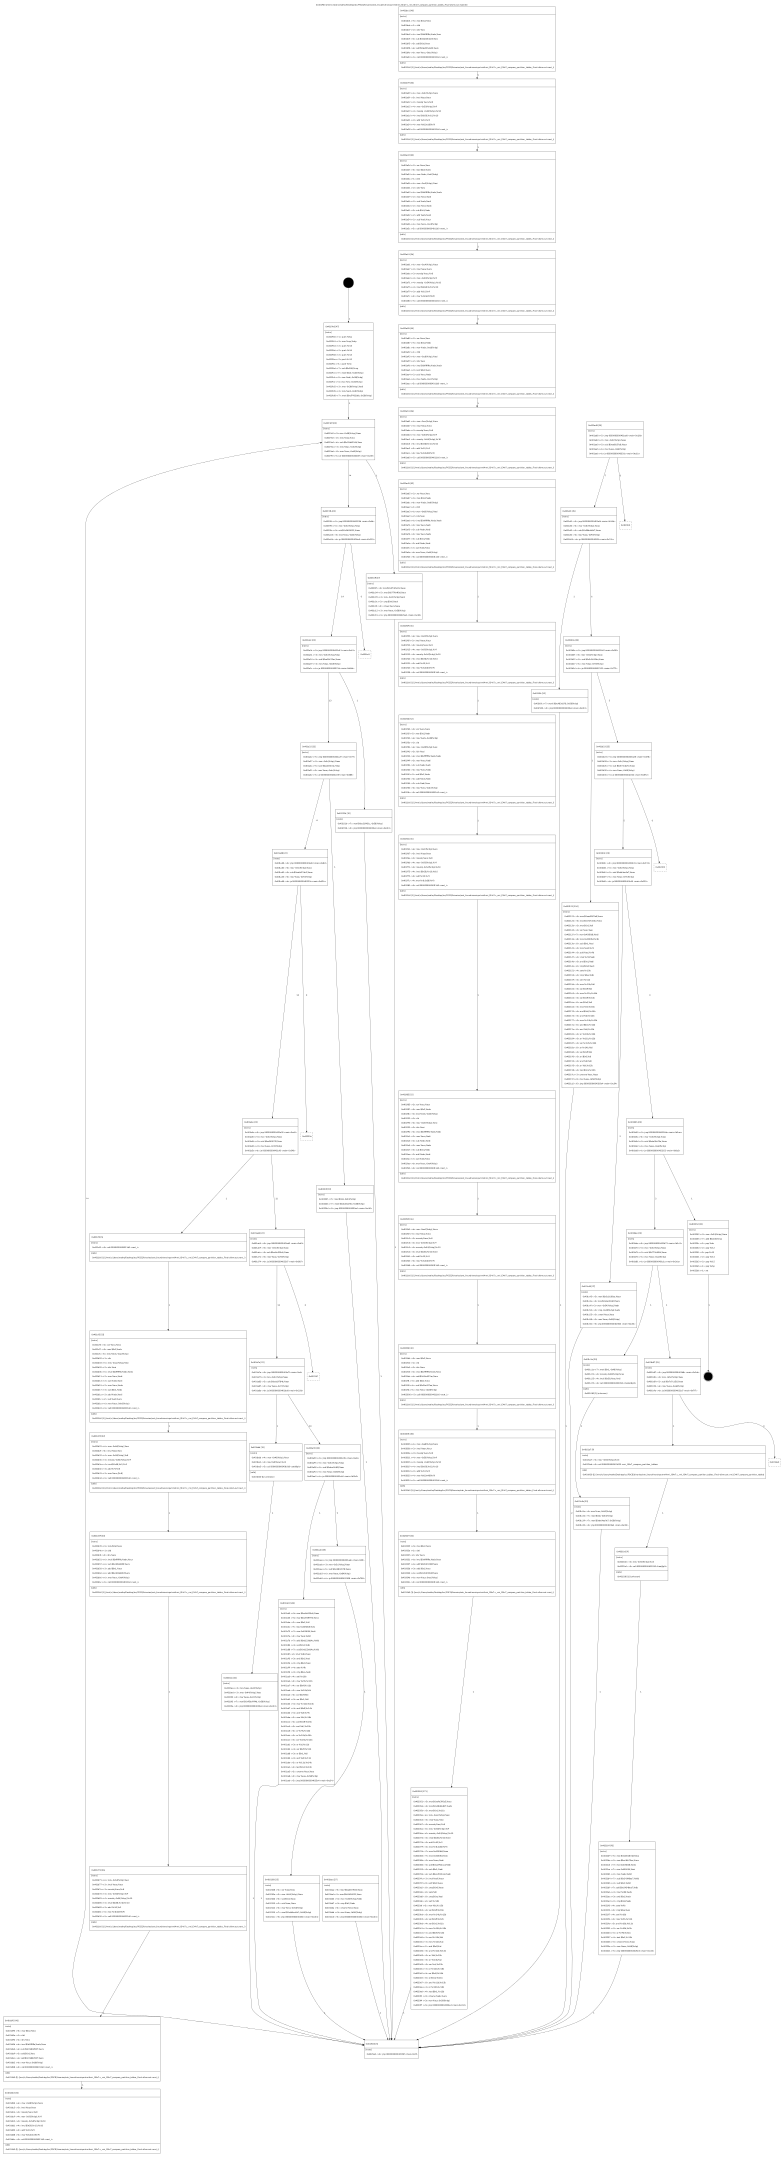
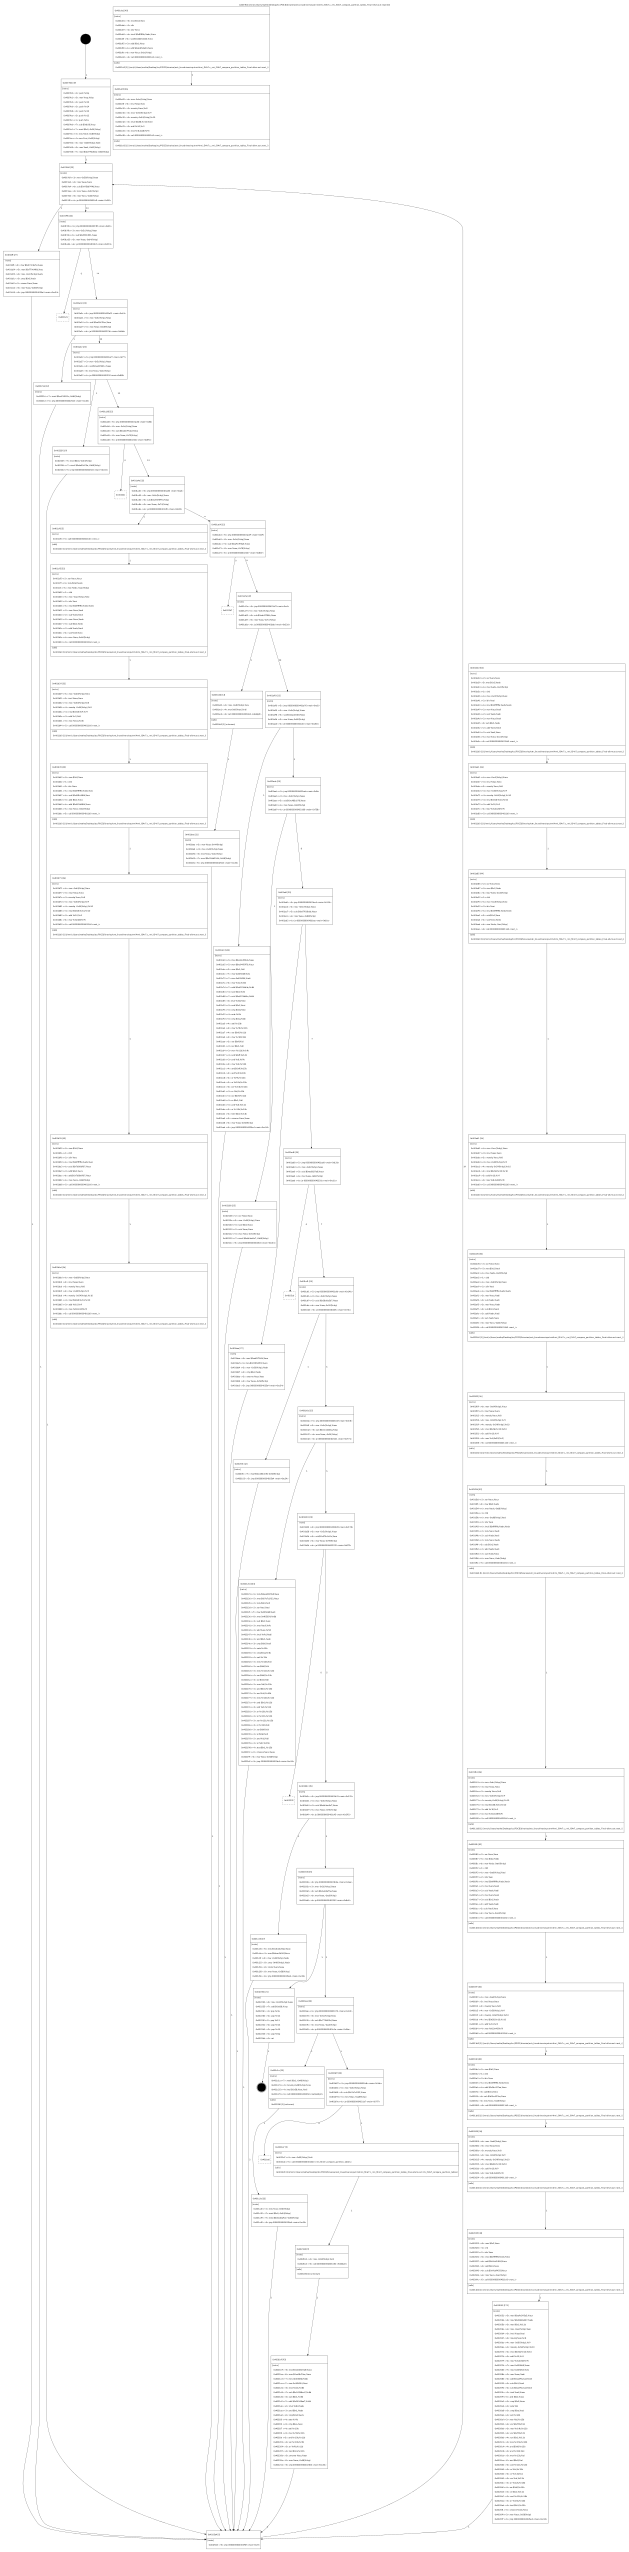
edge "0x401e09 [36]" -> "0x401e2d [52]": removed, label "1"
node "0x401abf [25]": added
